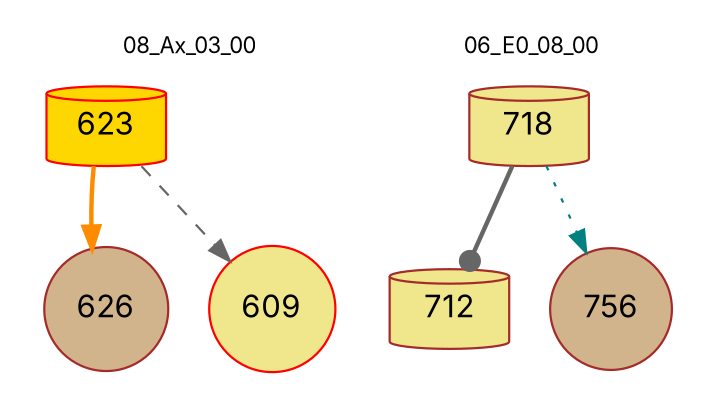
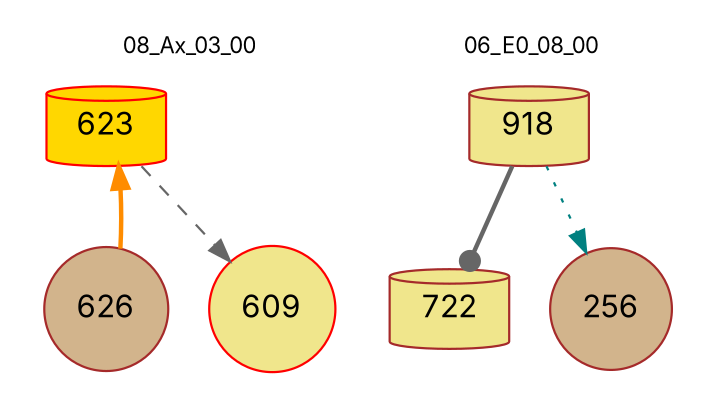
node "718": label "718" -> "918"
edge "623" -> "626": reversed
node "712": label "712" -> "722"
node "756": label "756" -> "256"
